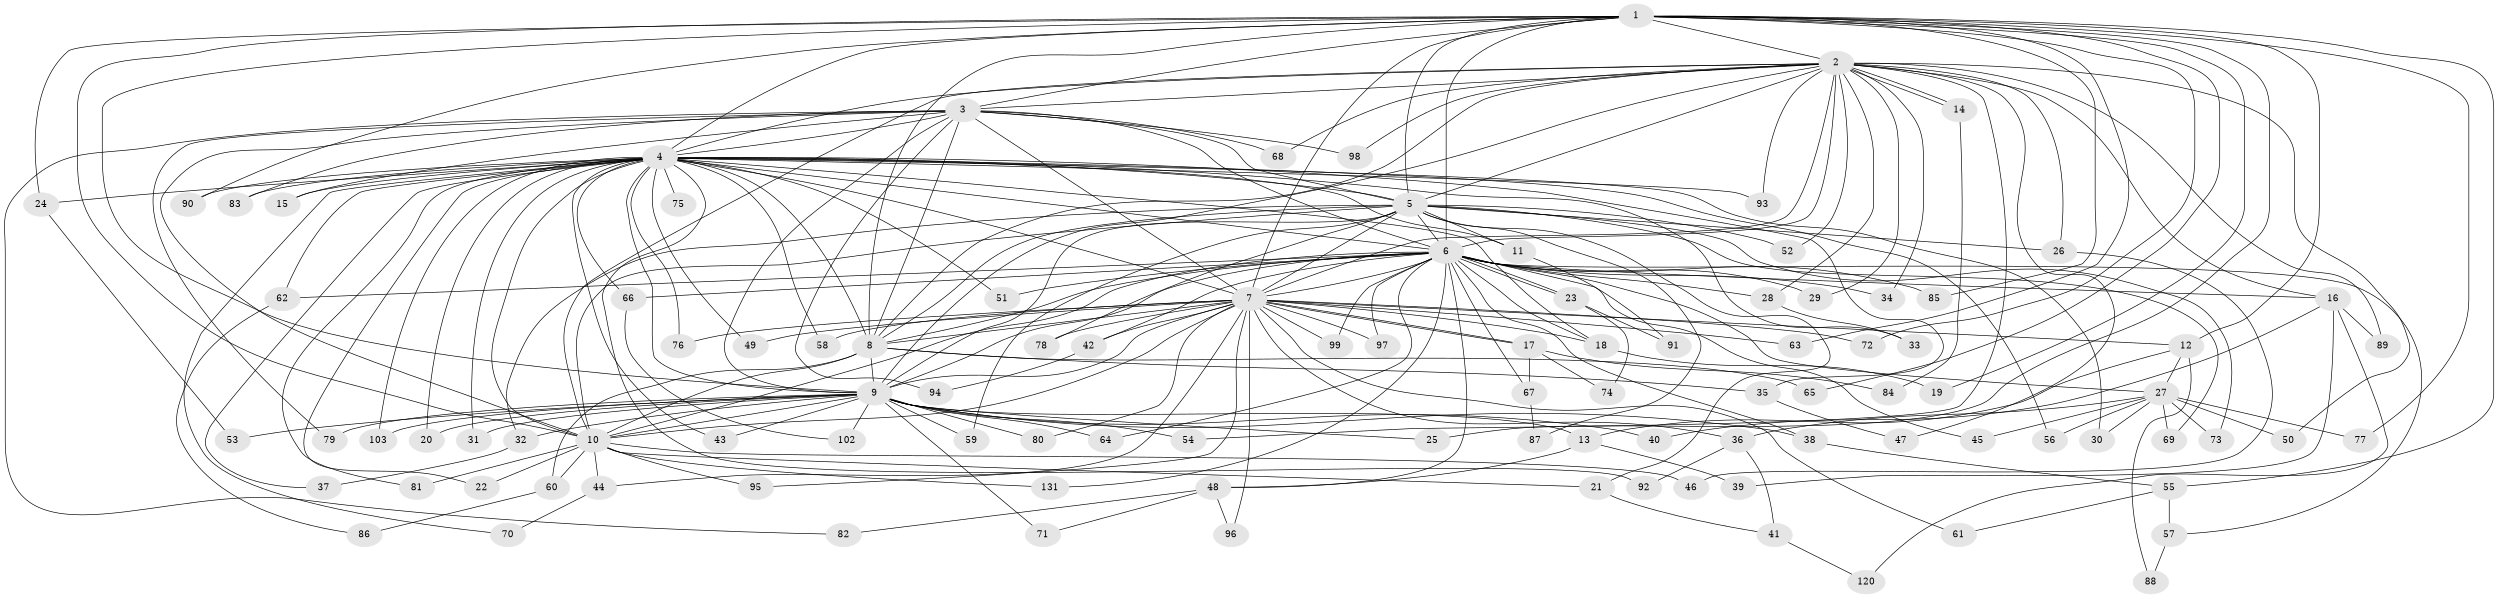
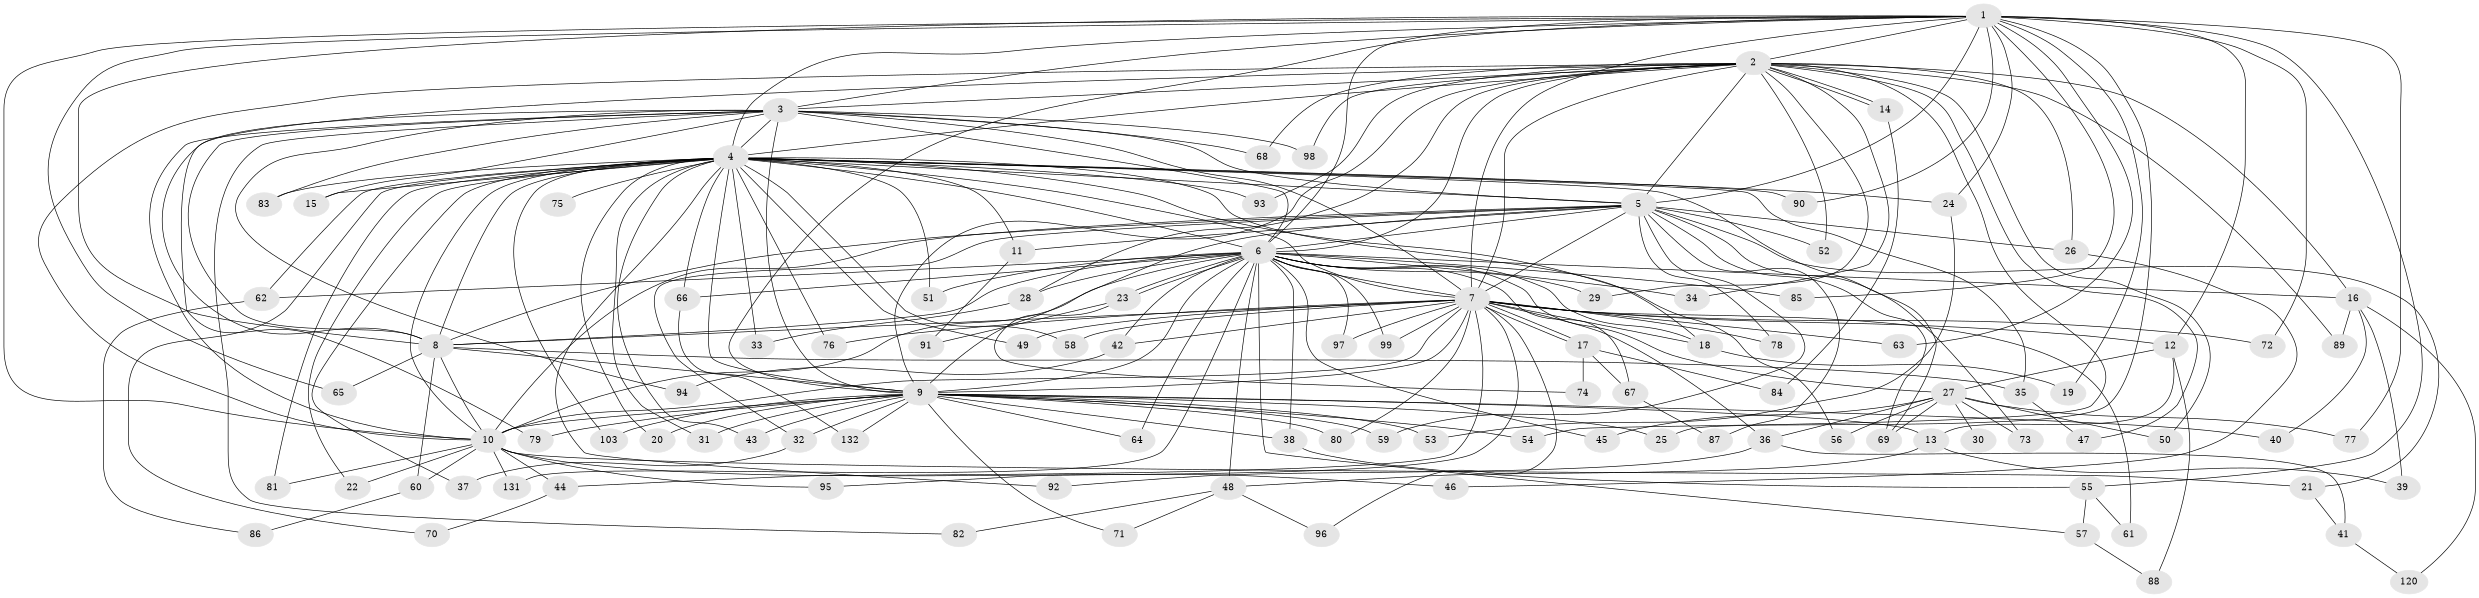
edge "4" -- "30": now "4" -- "69"
node "102": label "102" -> "132"
